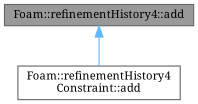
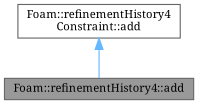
edge "Foam::refinementHistory4 Constraint::add" -> "Foam::refinementHistory4::add": reversed
